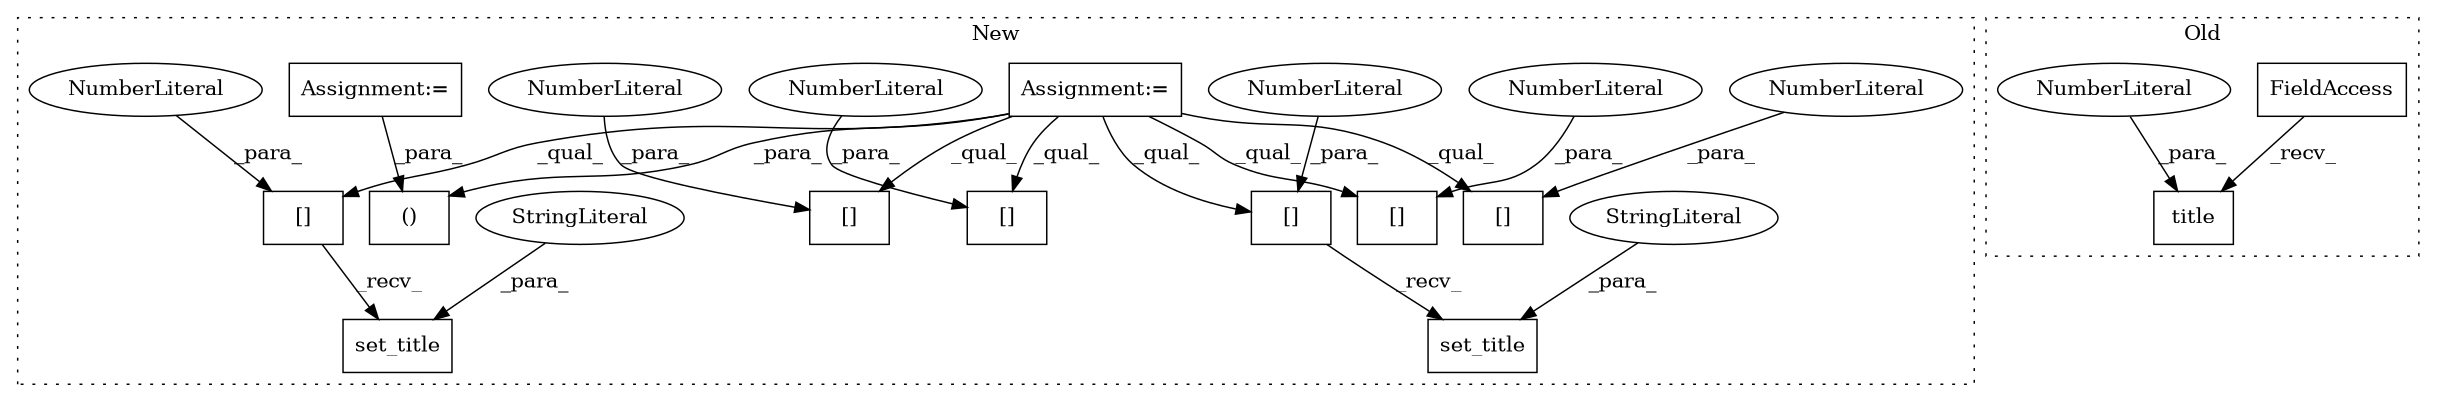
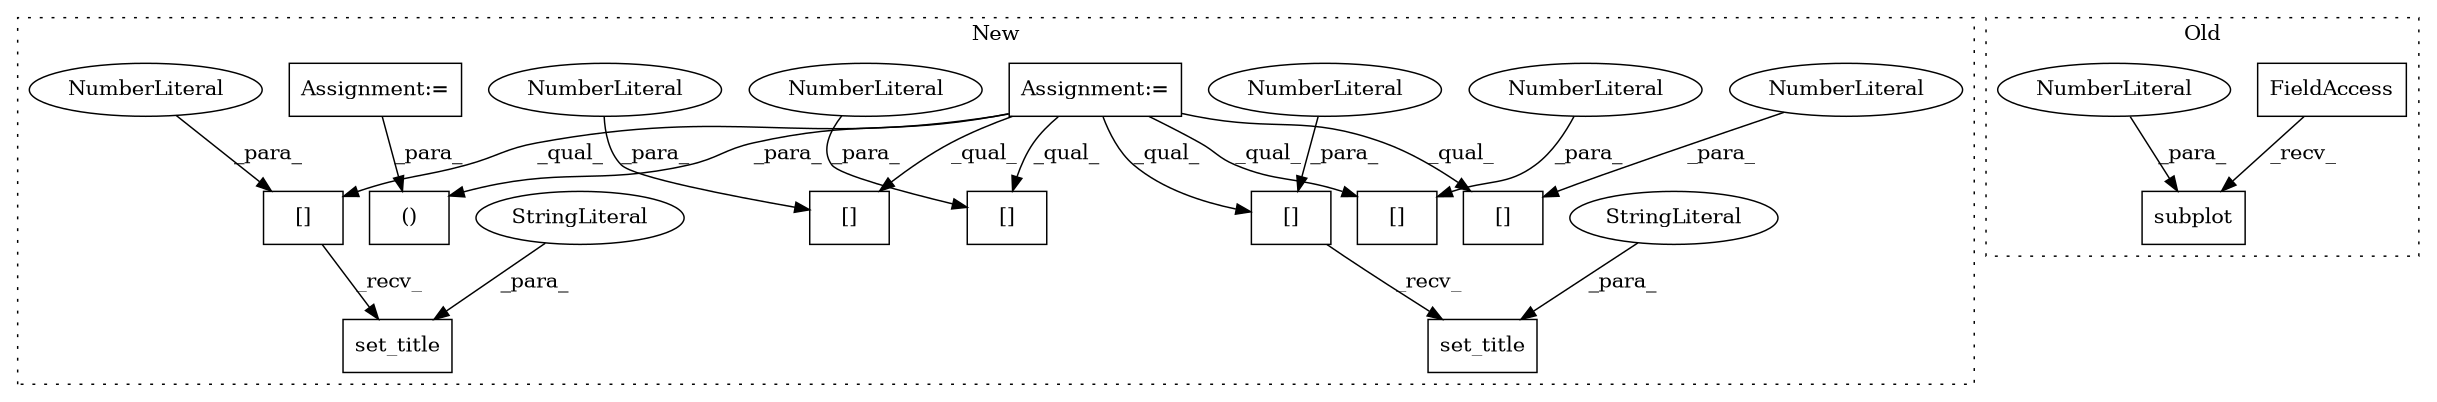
node "title": label "title" -> "subplot"
